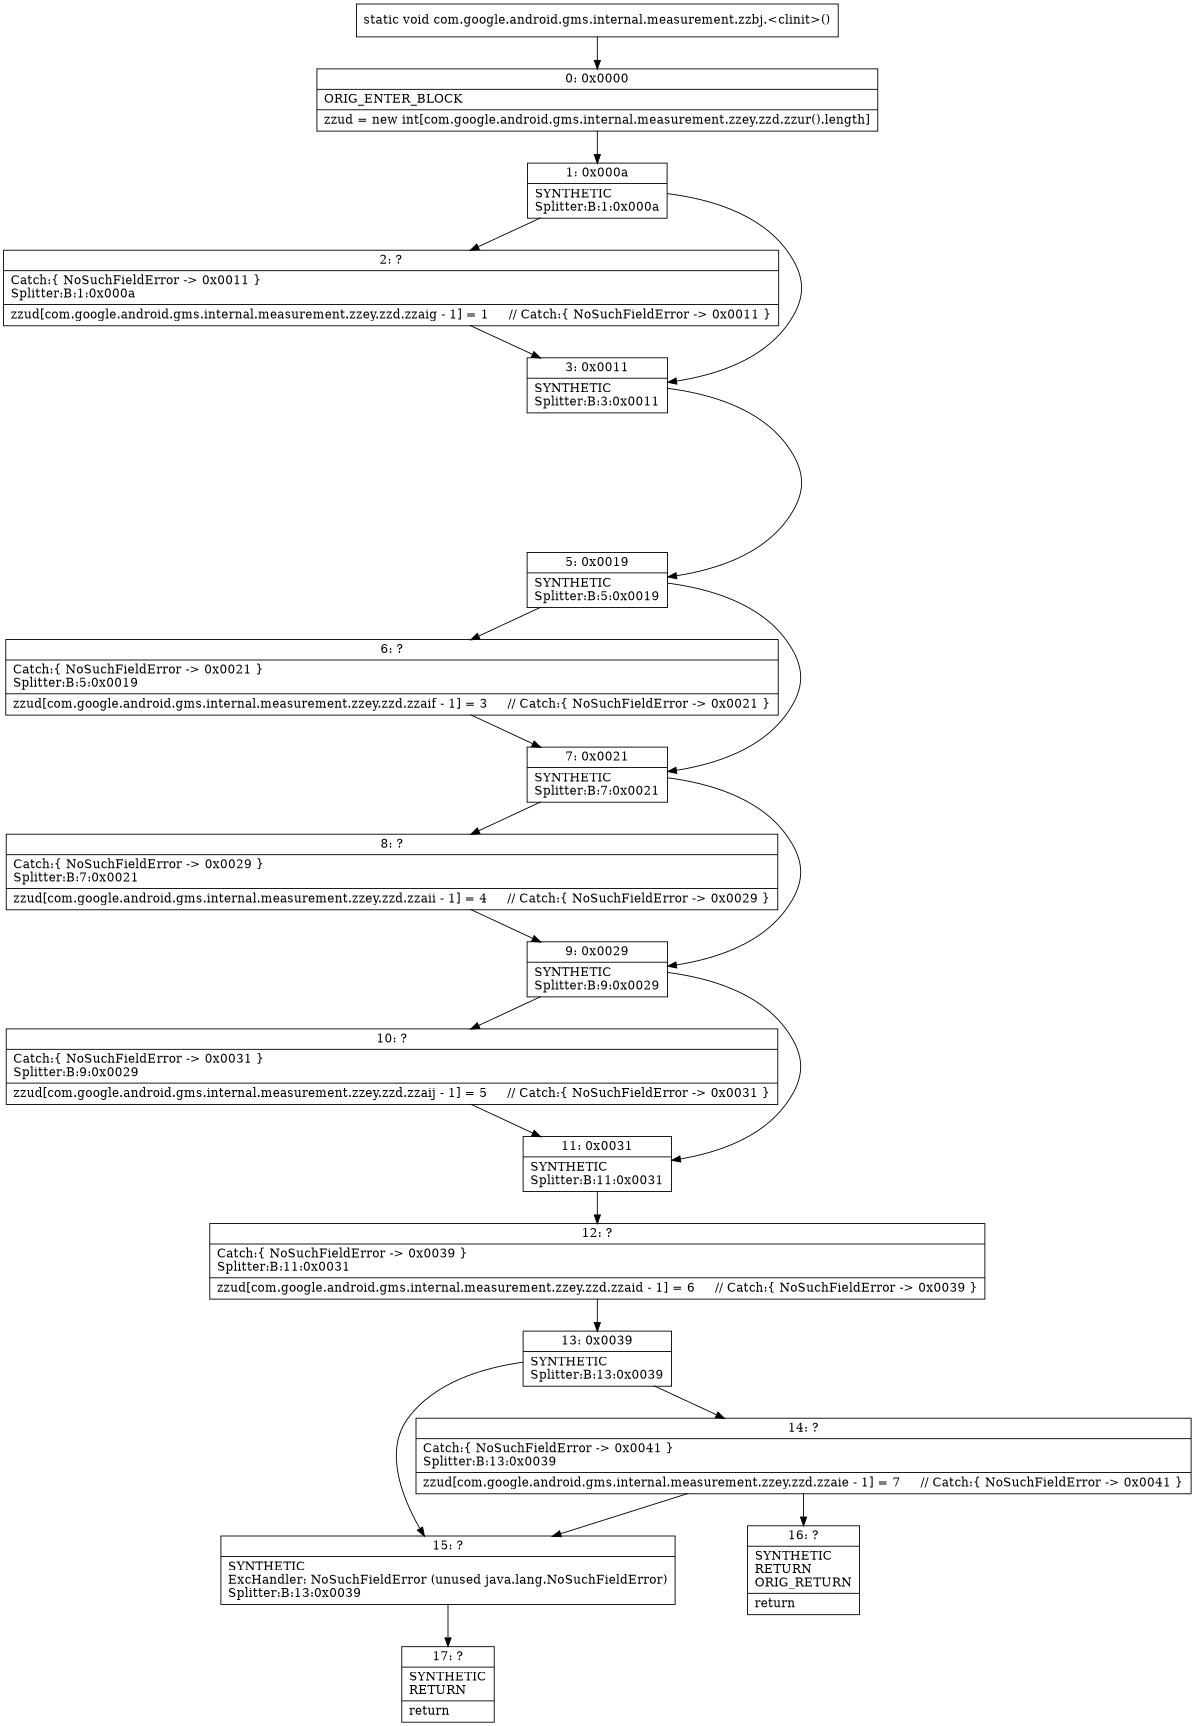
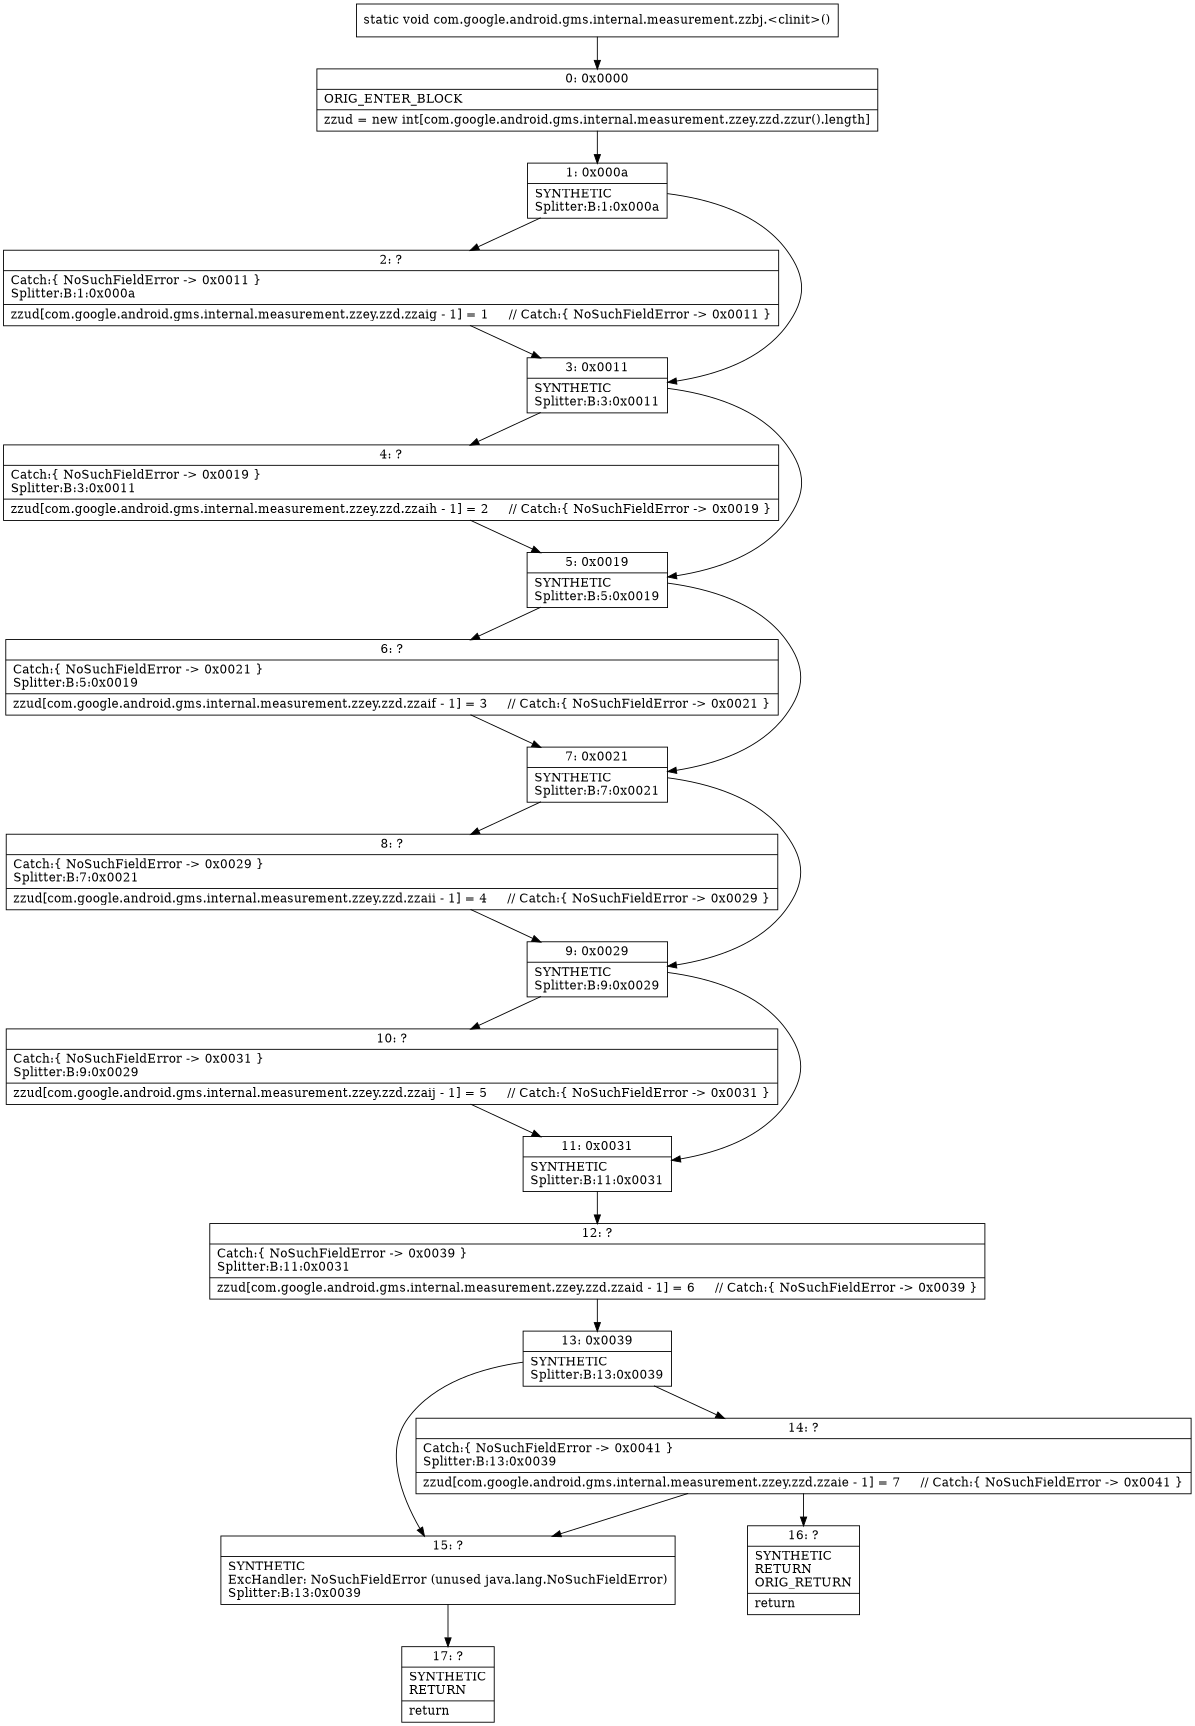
node "4: ?": added
